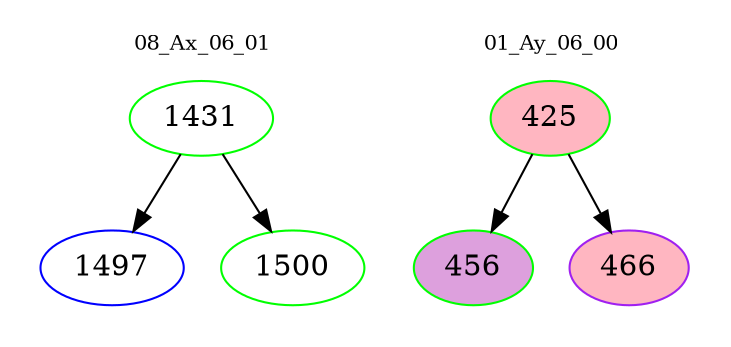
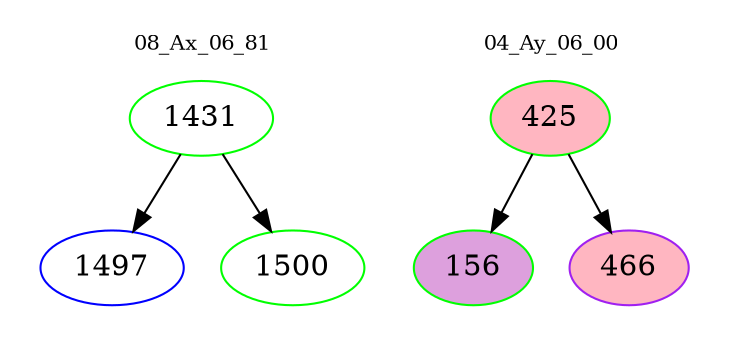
cluster "08_Ax_06_01": label "08_Ax_06_01" -> "08_Ax_06_81"
cluster "01_Ay_06_00": label "01_Ay_06_00" -> "04_Ay_06_00"
node "456": label "456" -> "156"
